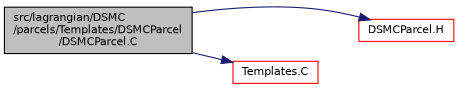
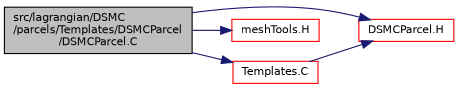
node "meshTools.H": added
edge "Templates.C" -> "DSMCParcel.H": added
